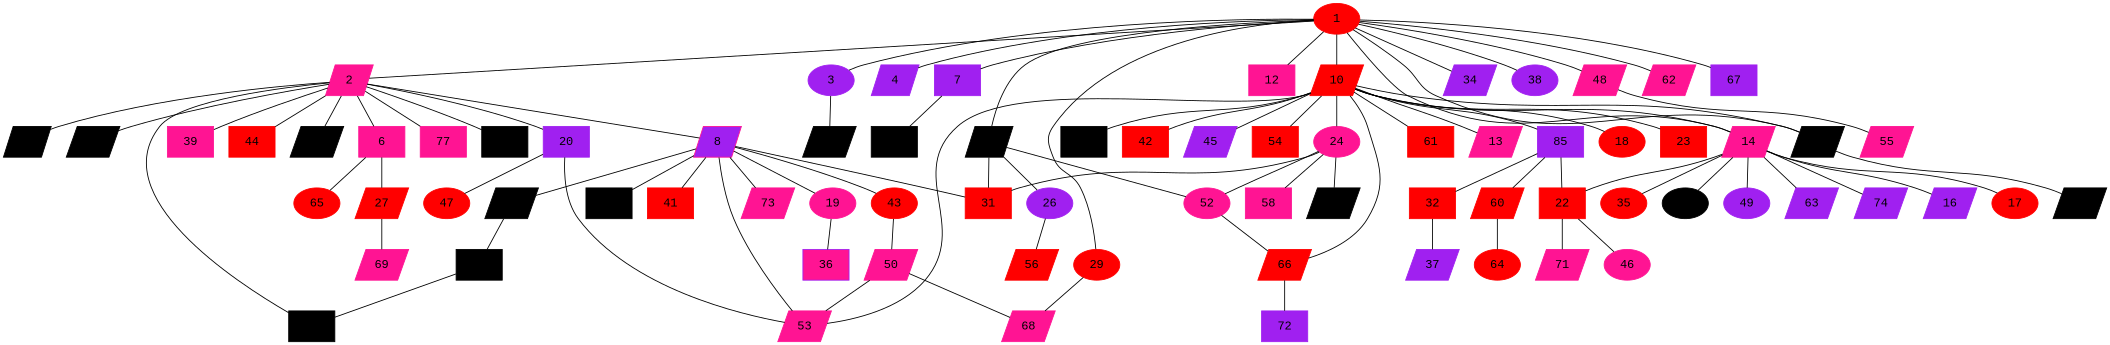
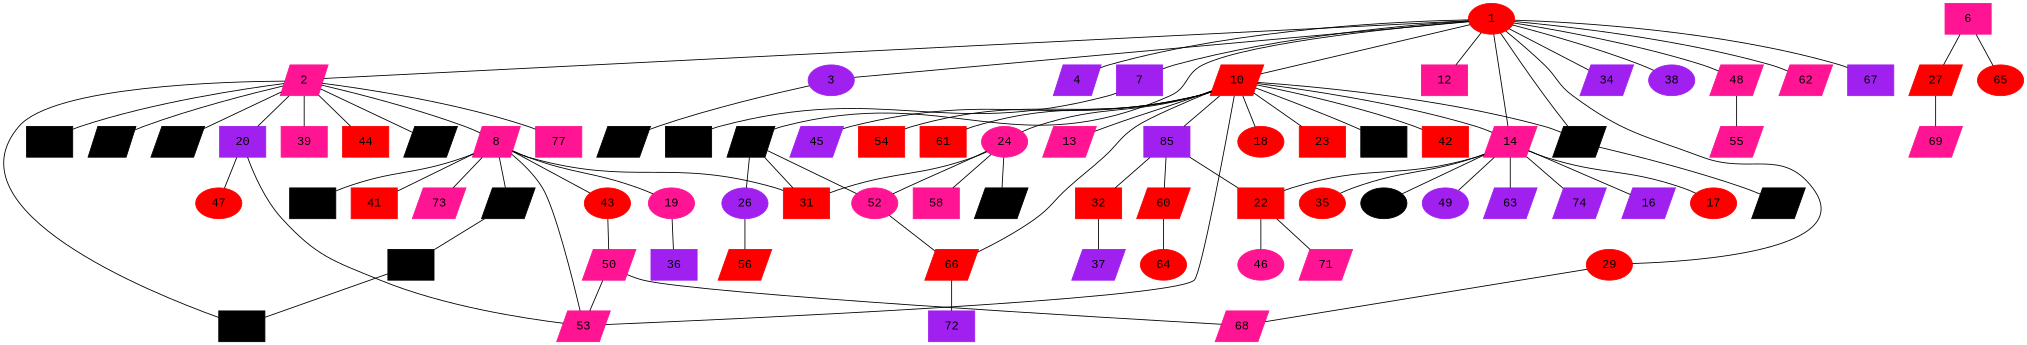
edge "2" -- "6": removed
node "8": fillcolor purple -> deeppink
node "36": fillcolor deeppink -> purple
